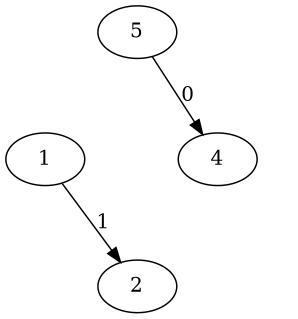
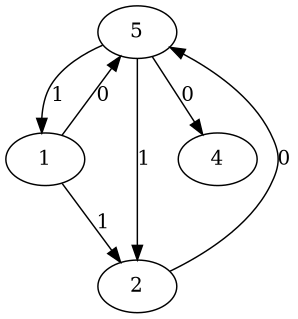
edge "5" -> "1": added, label "1"
edge "1" -> "5": added, label "0"
edge "5" -> "2": added, label "1"
edge "2" -> "5": added, label "0"
